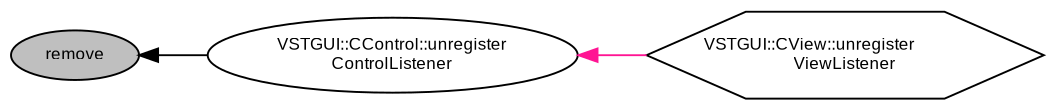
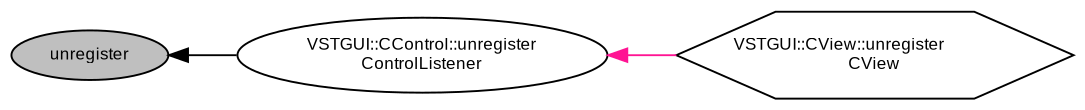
node "remove": label "remove" -> "unregister"
node "VSTGUI::CView::unregister ViewListener": label "VSTGUI::CView::unregister ViewListener" -> "VSTGUI::CView::unregister CView"
